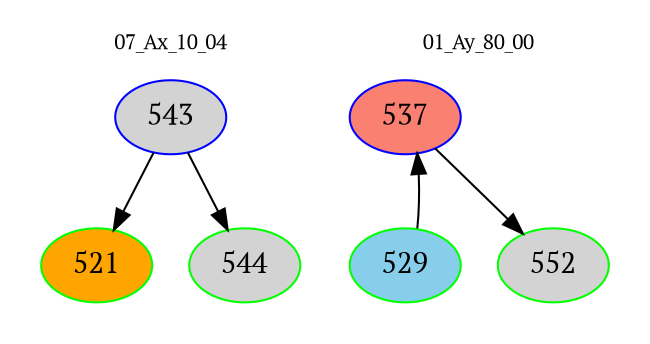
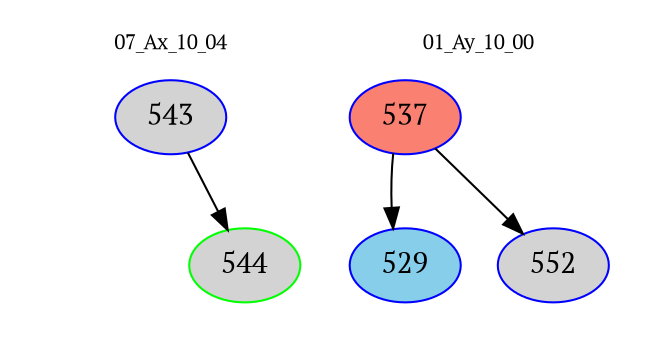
cluster "01_Ay_80_00": label "01_Ay_80_00" -> "01_Ay_10_00"
edge "529" -> "537": reversed
node "521": removed
node "529": color green -> blue
node "552": color green -> blue
